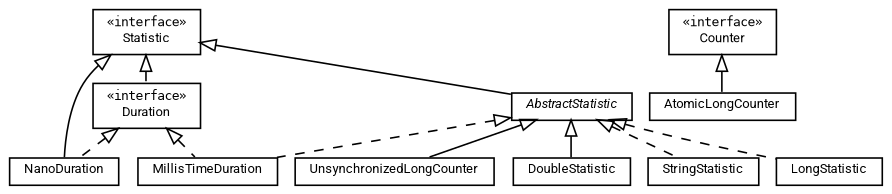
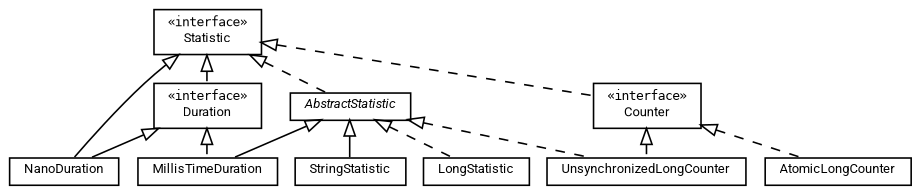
edge "AbstractStatistic" -> "Statistic": style solid -> dashed
edge "Counter" -> "Statistic": added
edge "AtomicLongCounter" -> "Counter": style solid -> dashed
edge "MillisTimeDuration" -> "AbstractStatistic": style dashed -> solid
edge "UnsynchronizedLongCounter" -> "AbstractStatistic": style solid -> dashed
edge "StringStatistic" -> "AbstractStatistic": style dashed -> solid
edge "NanoDuration" -> "Duration": style dashed -> solid
edge "UnsynchronizedLongCounter" -> "Counter": added
node "DoubleStatistic": removed
